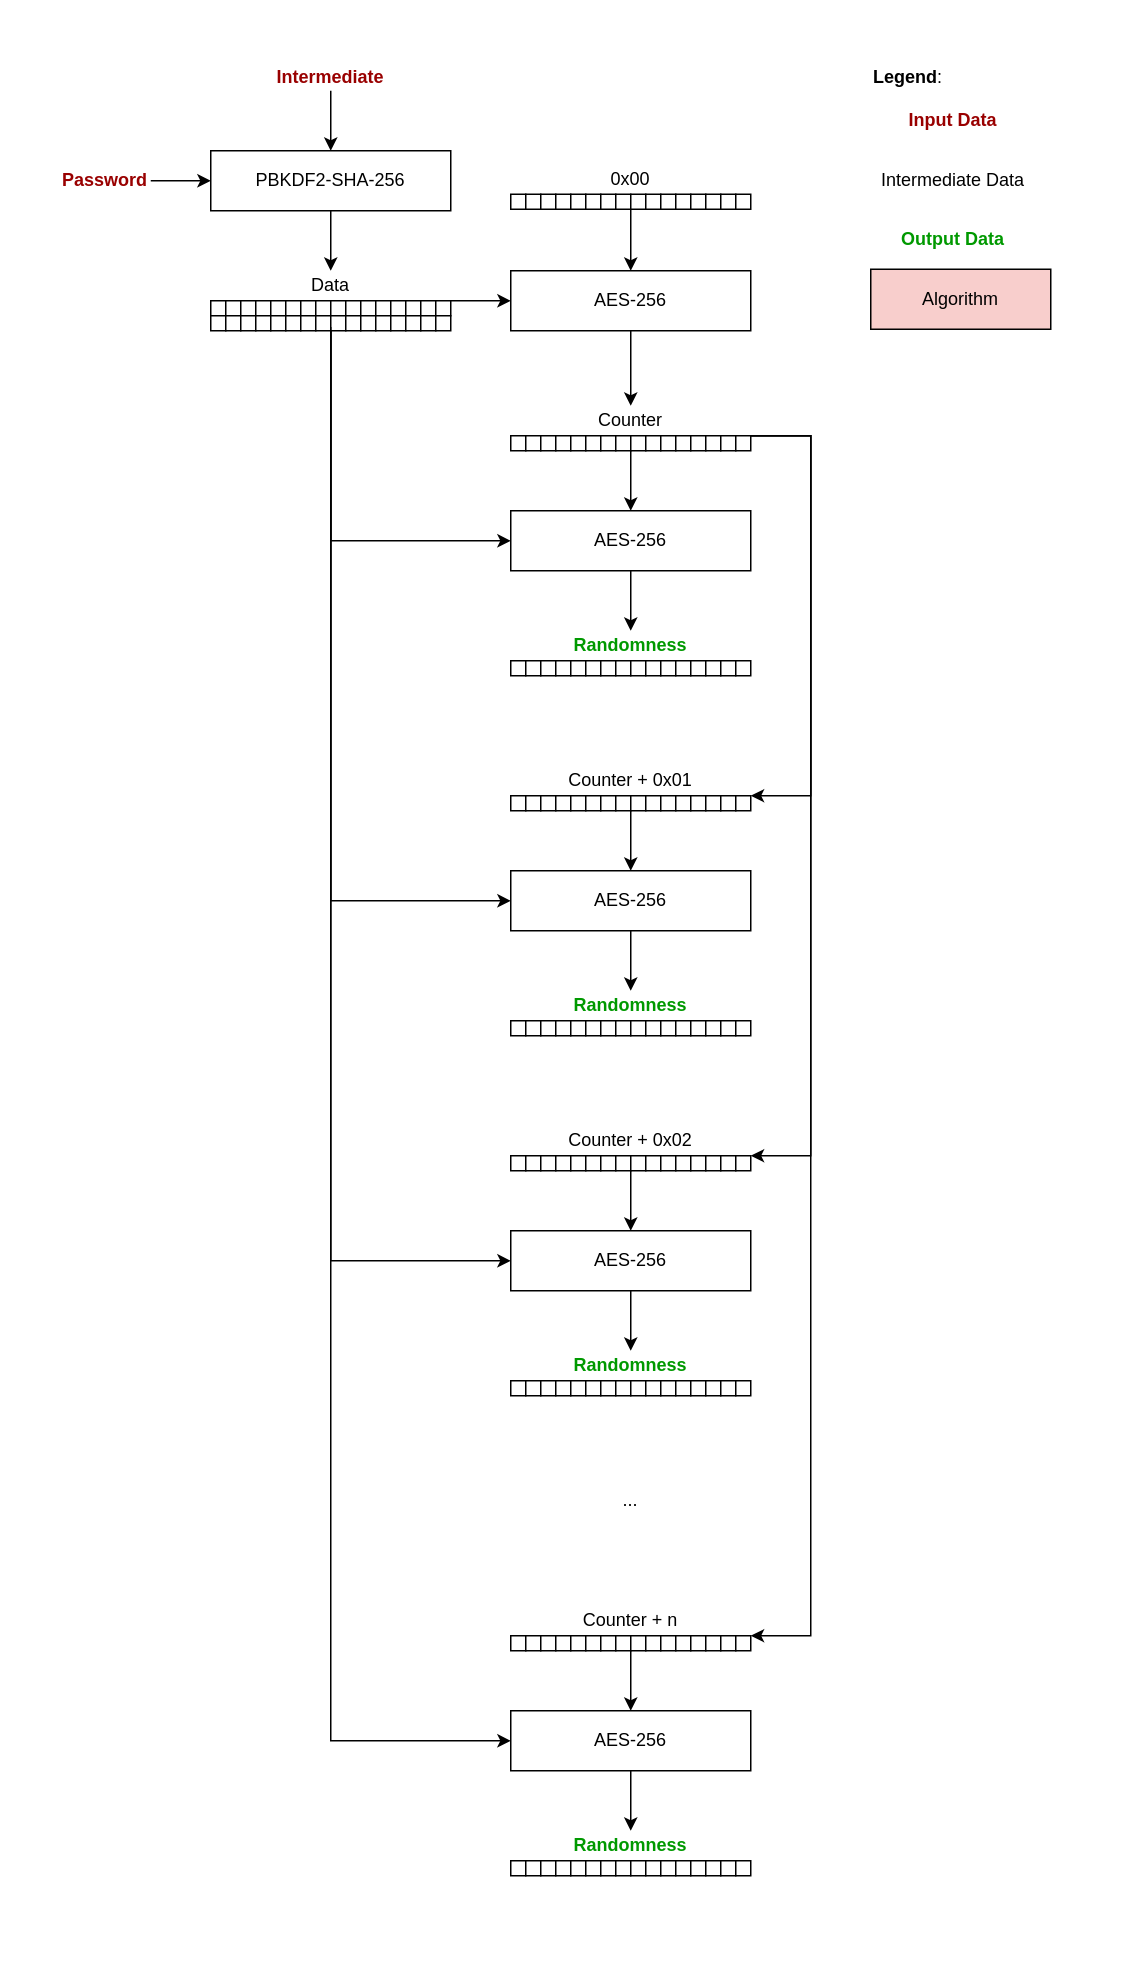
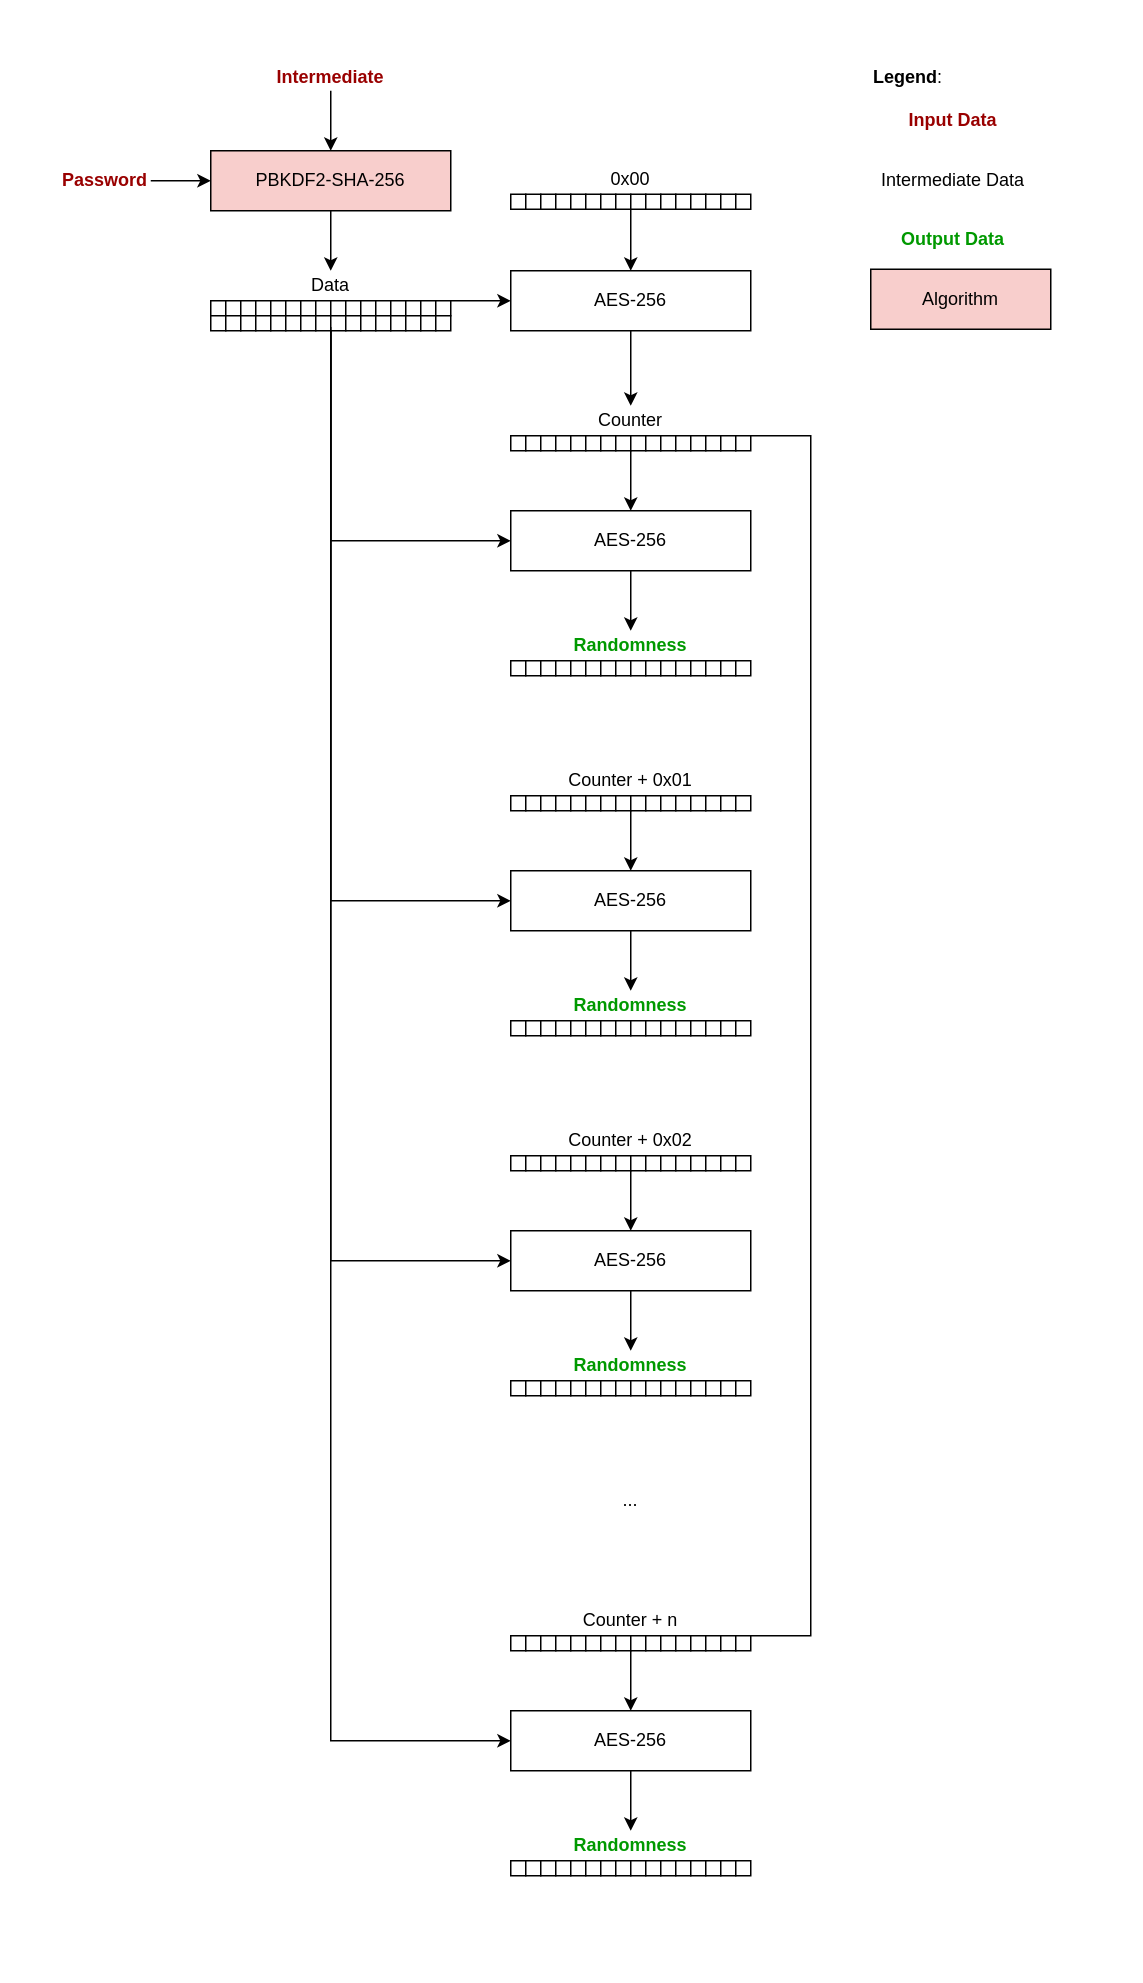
node "PBKDF2-SHA-256": fillcolor #ffffff -> #f8cecc
edge "Counter" -> "Counter + 0x01": removed
edge "Counter" -> "Counter + 0x02": removed
edge "Counter" -> "Counter + n": arrowhead classic -> none
